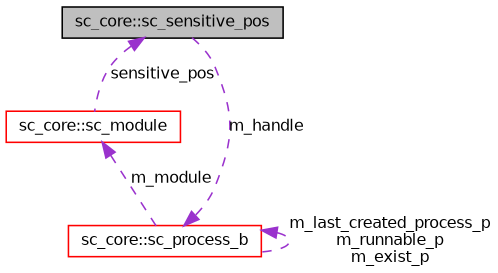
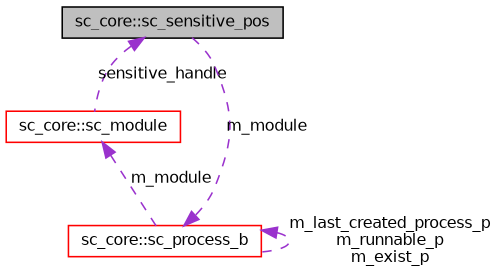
edge "sc_core::sc_module" -> "sc_core::sc_sensitive_pos": label "sensitive_pos" -> "sensitive_handle"
edge "sc_core::sc_sensitive_pos" -> "sc_core::sc_process_b": label "m_handle" -> "m_module"
